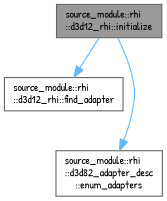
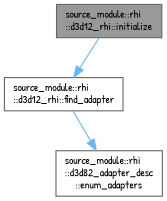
edge "source_module::rhi ::d3d12_rhi::initialize" -> "source_module::rhi ::d3d82_adapter_desc ::enum_adapters": now "source_module::rhi ::d3d12_rhi::find_adapter" -> "source_module::rhi ::d3d82_adapter_desc ::enum_adapters"
